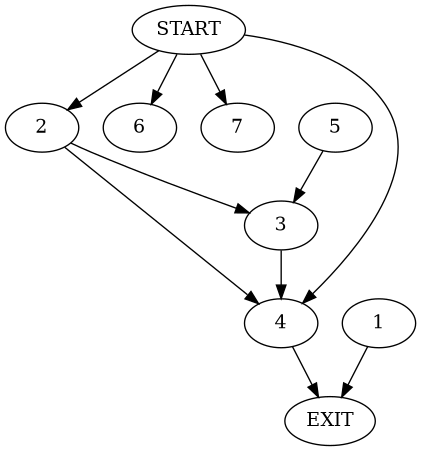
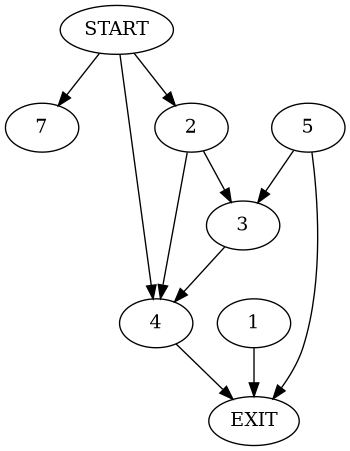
node "6": removed
edge "5" -> "EXIT": added
